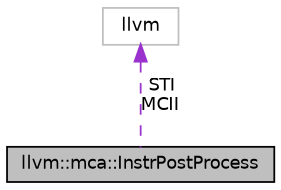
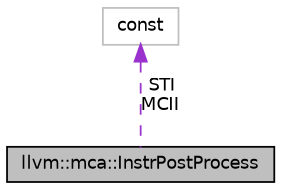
node "llvm": label "llvm" -> "const"
